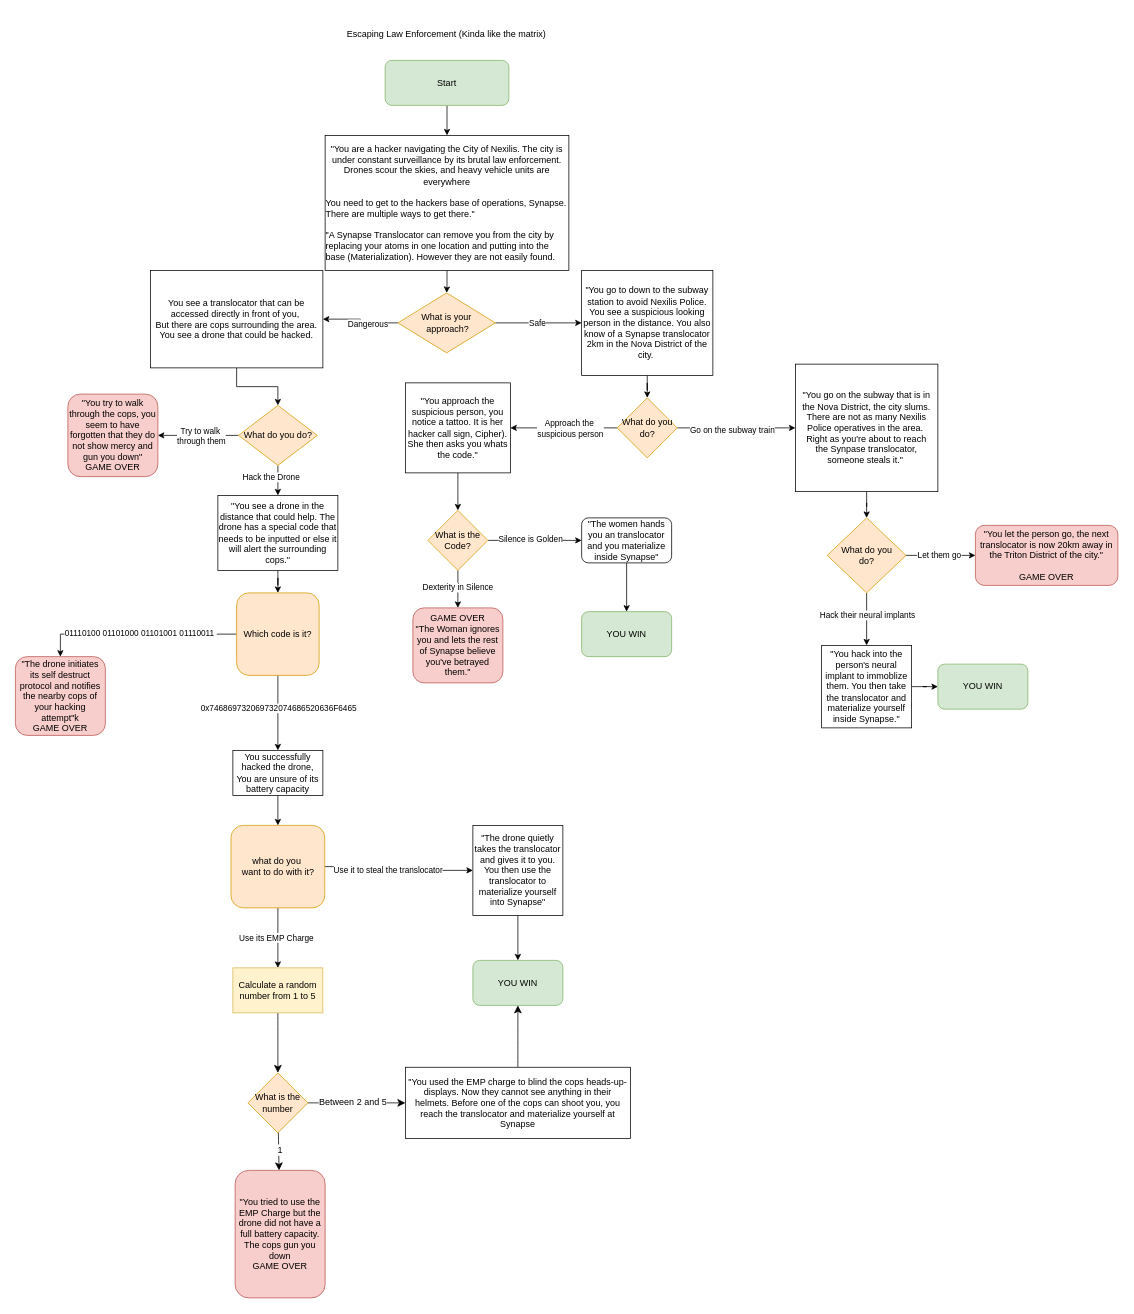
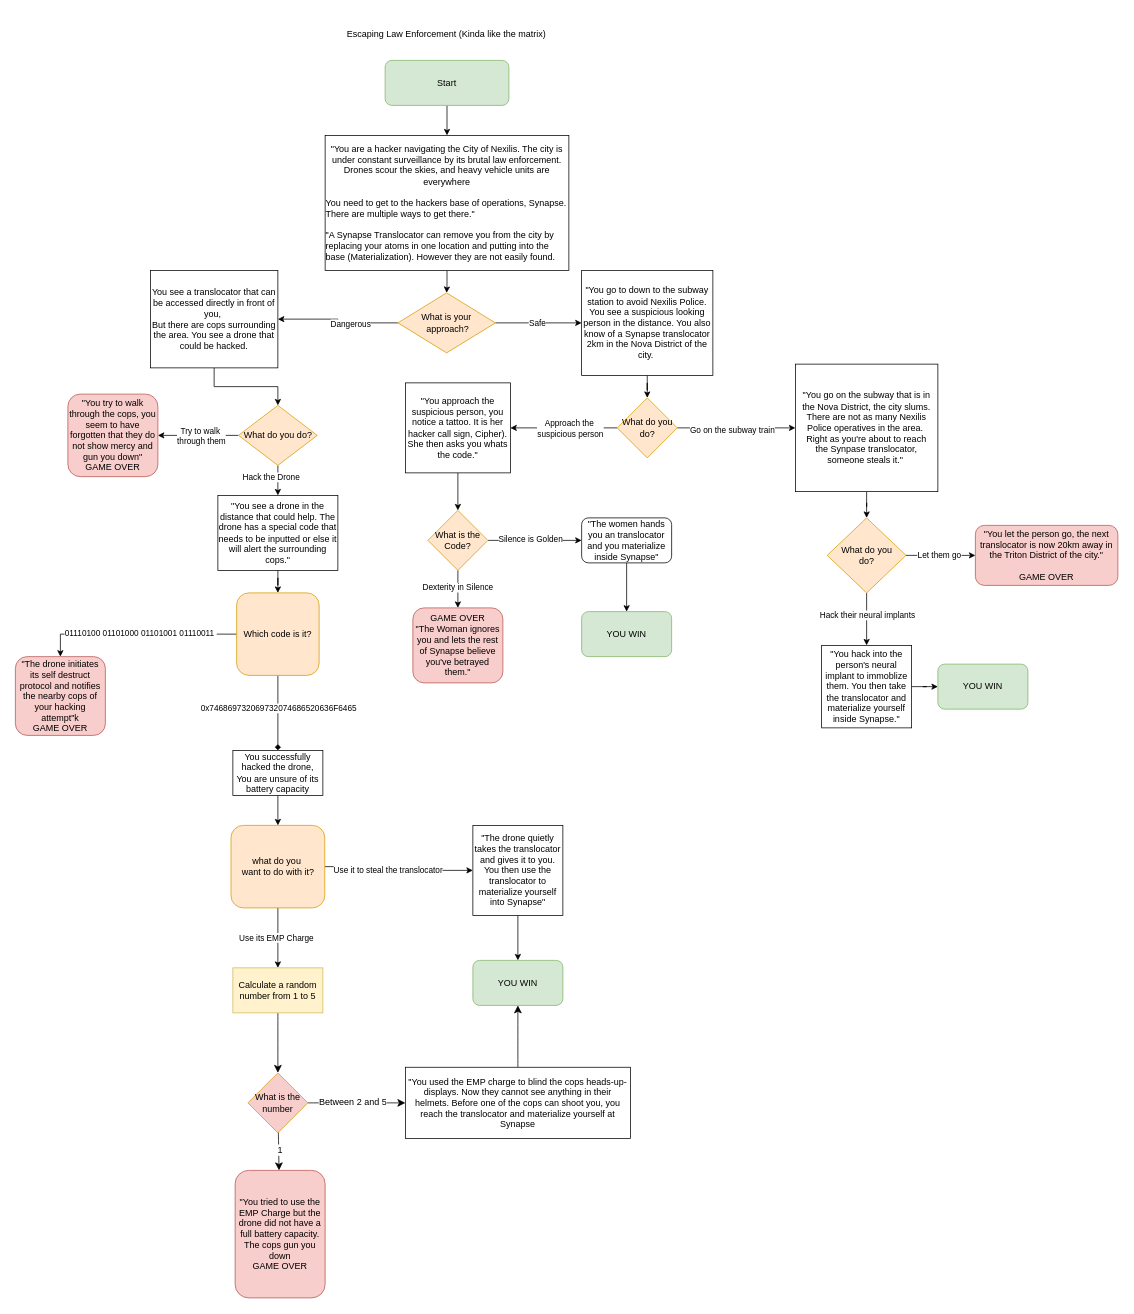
node "You see a translocator that can be accessed directly in front of you, But there are cops surrounding the area. You see a drone that could be hacked.": size 173x98 -> 128x98
edge "Which code is it?" -> "You successfully hacked the drone, You are unsure of its battery capacity": arrowhead classic -> diamond
node "What is the number": fillcolor #ffe6cc -> #f8cecc
